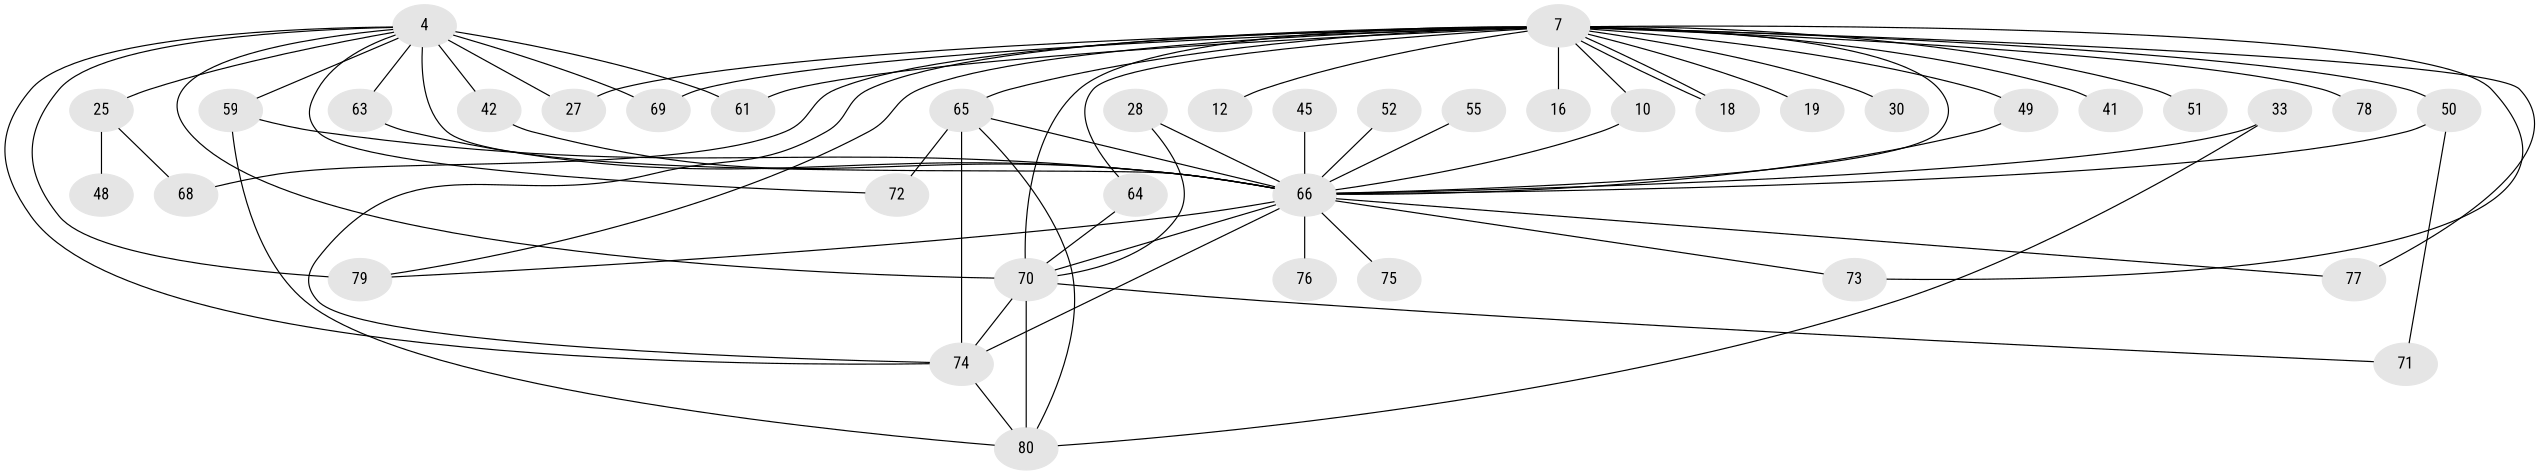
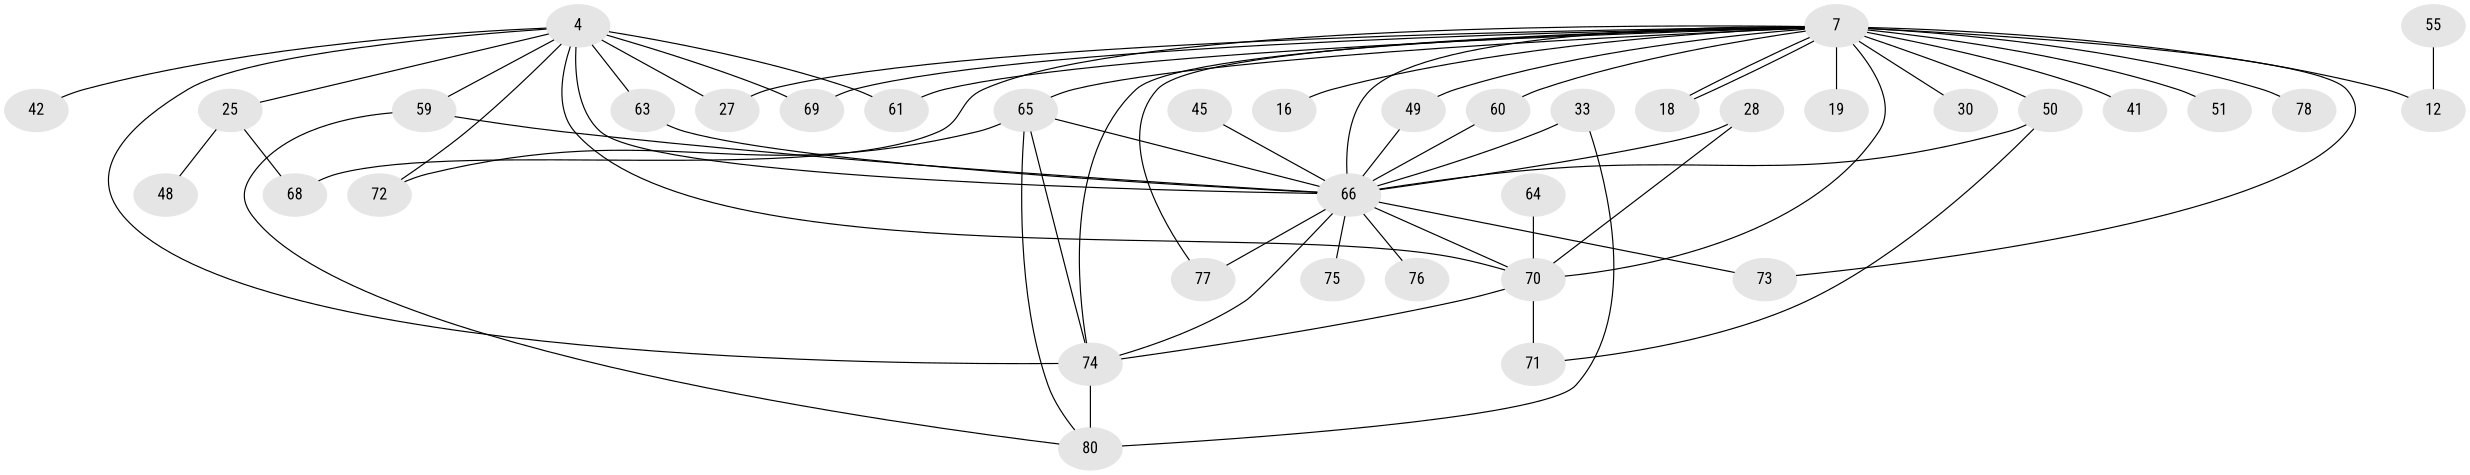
edge "7" -- "64": removed
node "52": removed
node "10": label "10" -> "60"
edge "55" -- "66": now "55" -- "12"
edge "42" -- "66": removed
node "79": removed
edge "70" -- "80": removed
